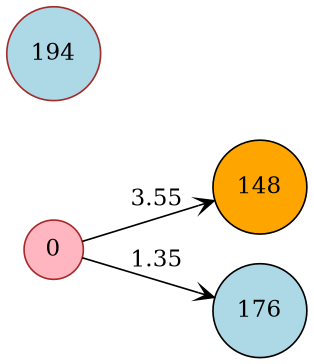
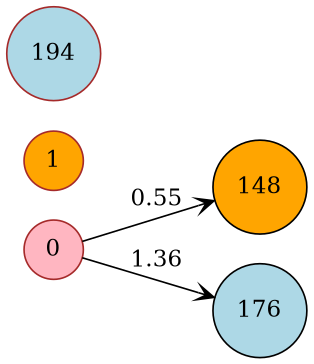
node "1": added
edge "0" -> "148": label "3.55" -> "0.55"
edge "0" -> "176": label "1.35" -> "1.36"
